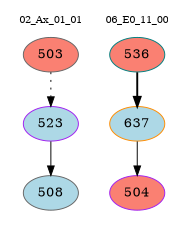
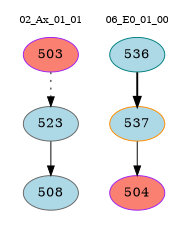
cluster "06_E0_11_00": label "06_E0_11_00" -> "06_E0_01_00"
node "503": color gray40 -> purple
node "536": fillcolor salmon -> lightblue
node "523": color purple -> gray40
node "637": label "637" -> "537"
